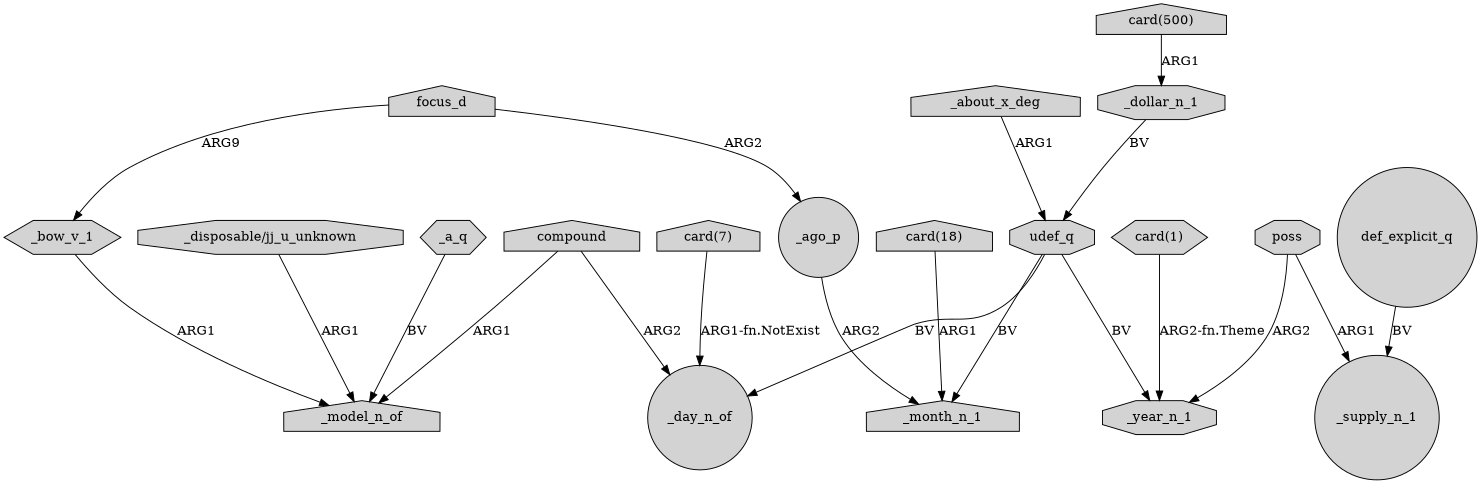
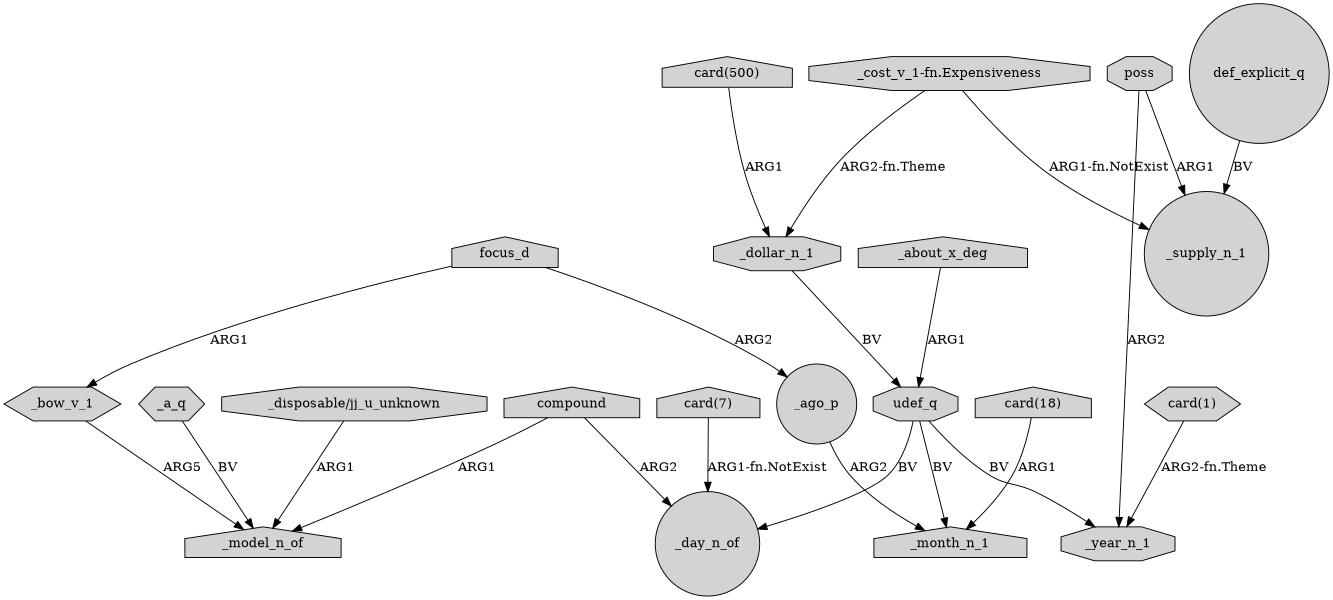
node "_cost_v_1-fn.Expensiveness": added
edge "focus_d" -> "_bow_v_1": label "ARG9" -> "ARG1"
edge "_bow_v_1" -> "_model_n_of": label "ARG1" -> "ARG5"
